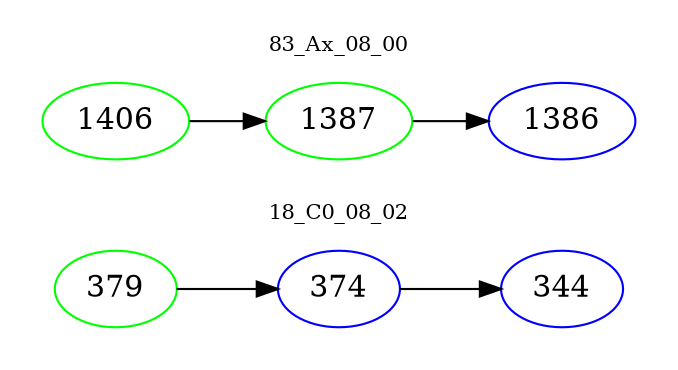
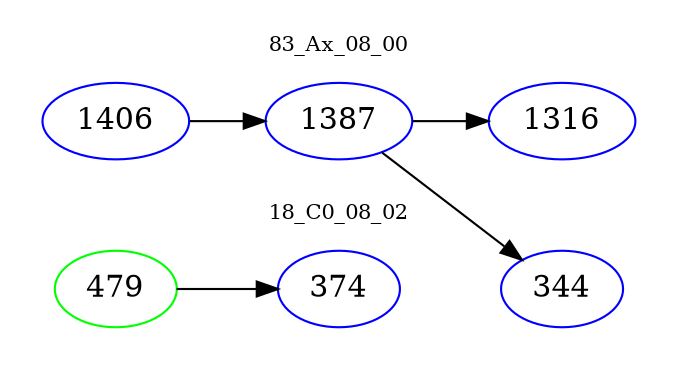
node "1406": color green -> blue
node "1387": color green -> blue
node "1386": label "1386" -> "1316"
node "379": label "379" -> "479"
edge "374" -> "344": now "1387" -> "344"
